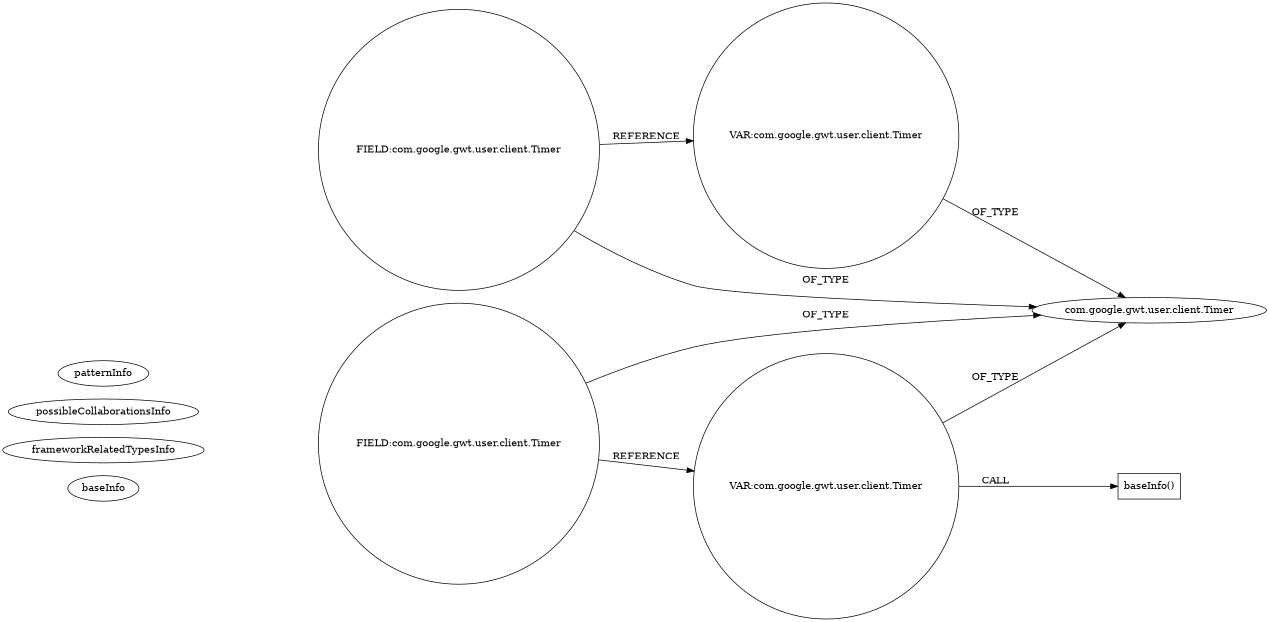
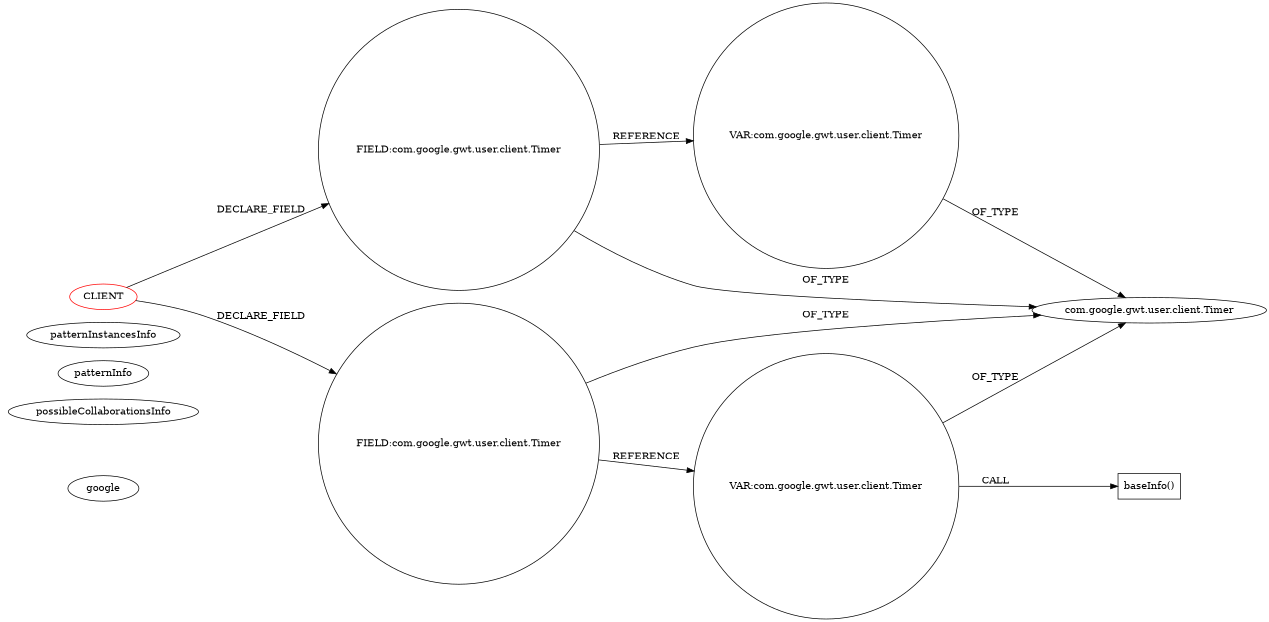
node "CLIENT": added
node "patternInstancesInfo": added
node "frameworkRelatedTypesInfo": removed
node "baseInfo": label "baseInfo" -> "google"
